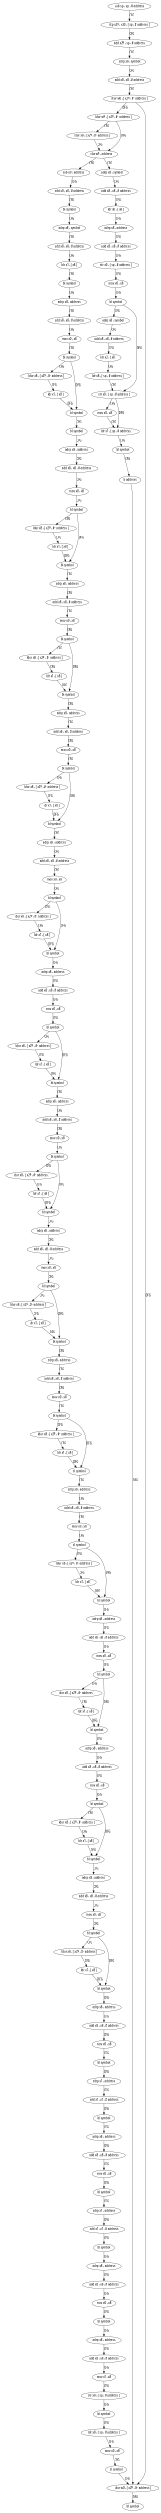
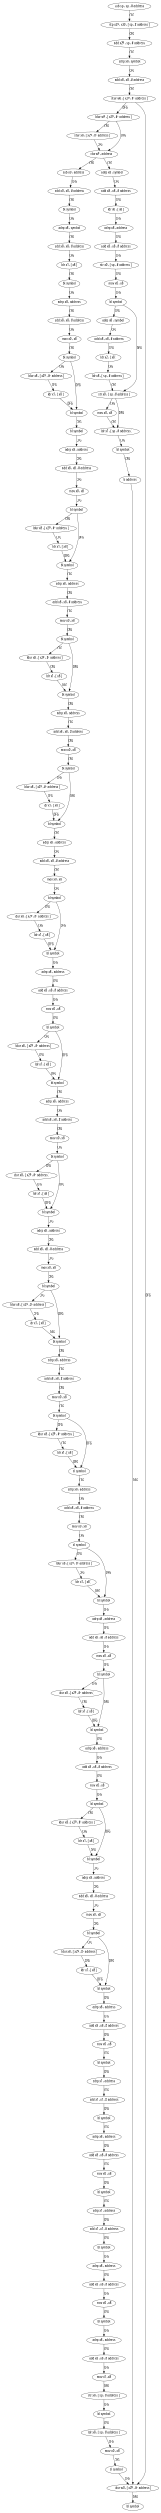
edge "mov x1 , x8" -> "str x8 , [ sp , # address ]": label "CFG" -> "DFG"
